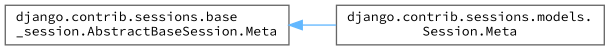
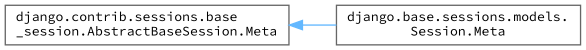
node "django.contrib.sessions.models. Session.Meta": label "django.contrib.sessions.models. Session.Meta" -> "django.base.sessions.models. Session.Meta"
